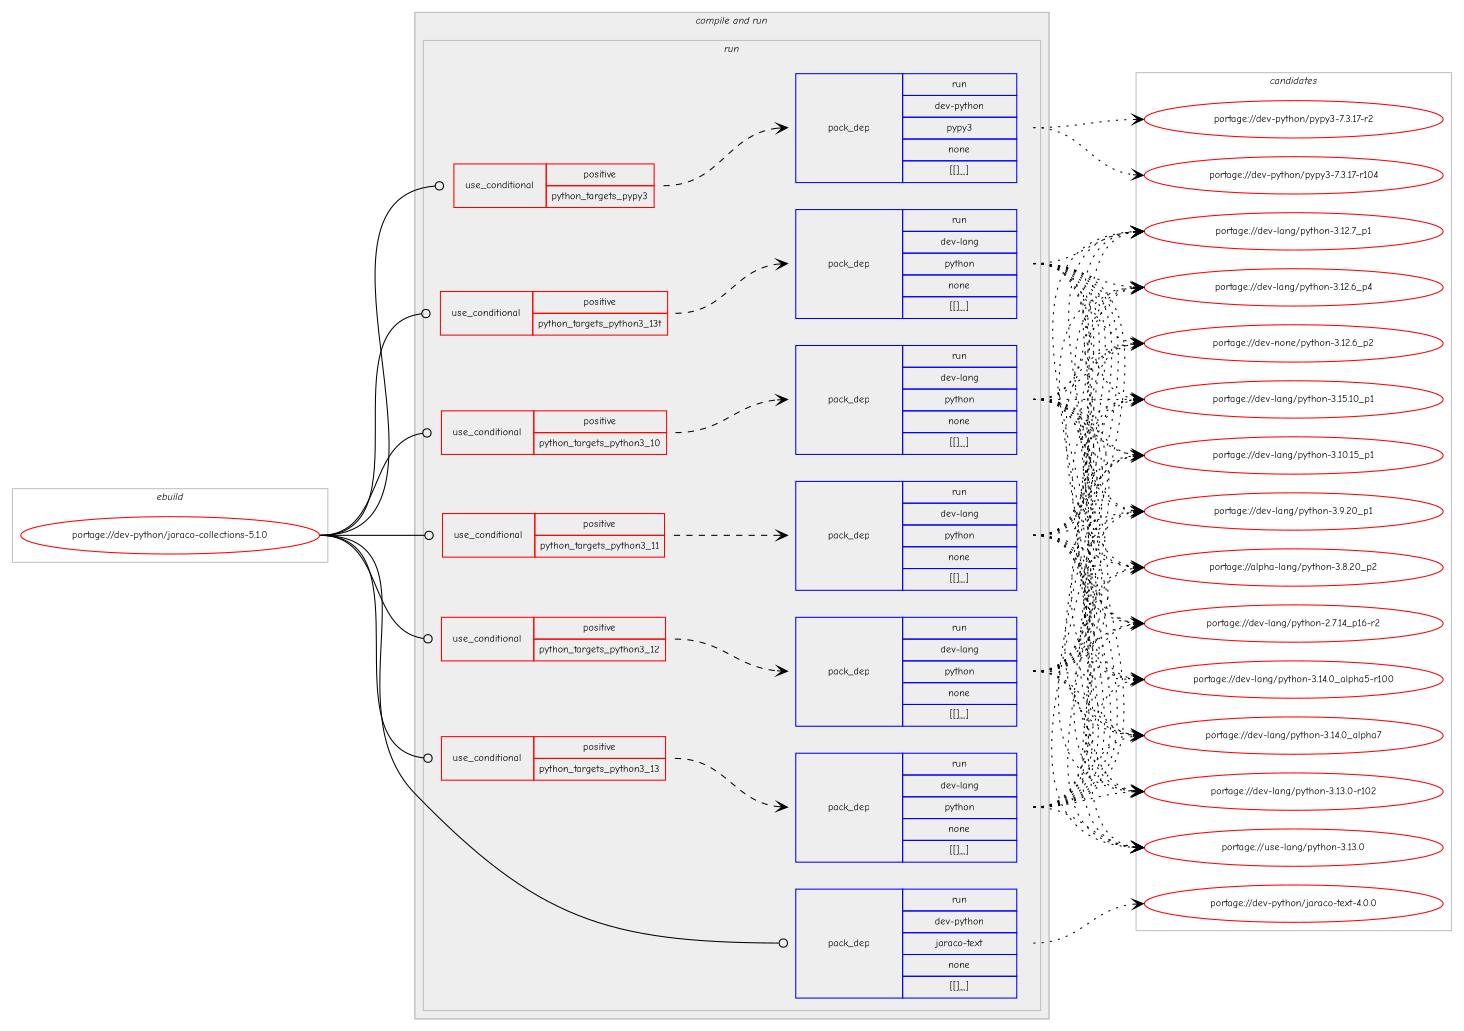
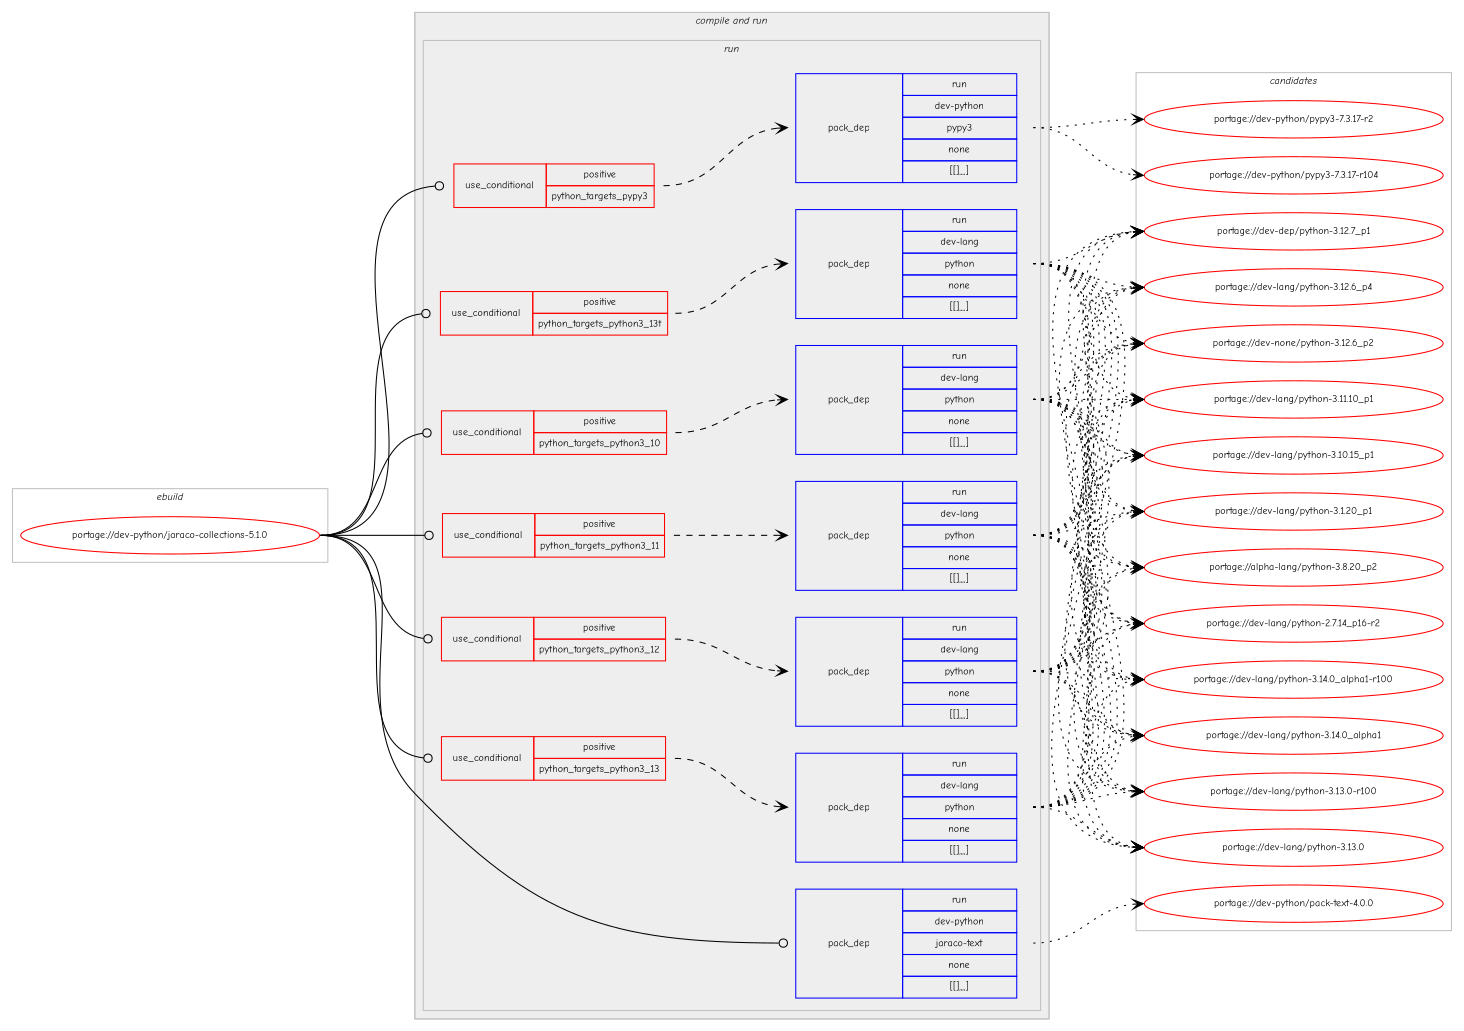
node "portage://dev-lang/python-3.12.7_p1": label "portage://dev-lang/python-3.12.7_p1" -> "portage://dev-dep/python-3.12.7_p1"
node "portage://dev-lang/python-3.15.10_p1": label "portage://dev-lang/python-3.15.10_p1" -> "portage://dev-lang/python-3.11.10_p1"
node "portage://dev-lang/python-3.9.20_p1": label "portage://dev-lang/python-3.9.20_p1" -> "portage://dev-lang/python-3.1.20_p1"
node "portage://dev-lang/python-3.14.0_alpha5-r100": label "portage://dev-lang/python-3.14.0_alpha5-r100" -> "portage://dev-lang/python-3.14.0_alpha1-r100"
node "portage://dev-lang/python-3.14.0_alpha7": label "portage://dev-lang/python-3.14.0_alpha7" -> "portage://dev-lang/python-3.14.0_alpha1"
node "portage://dev-lang/python-3.13.0-r102": label "portage://dev-lang/python-3.13.0-r102" -> "portage://dev-lang/python-3.13.0-r100"
node "portage://use-lang/python-3.13.0": label "portage://use-lang/python-3.13.0" -> "portage://dev-lang/python-3.13.0"
node "portage://dev-python/jaraco-text-4.0.0": label "portage://dev-python/jaraco-text-4.0.0" -> "portage://dev-python/pack-text-4.0.0"
